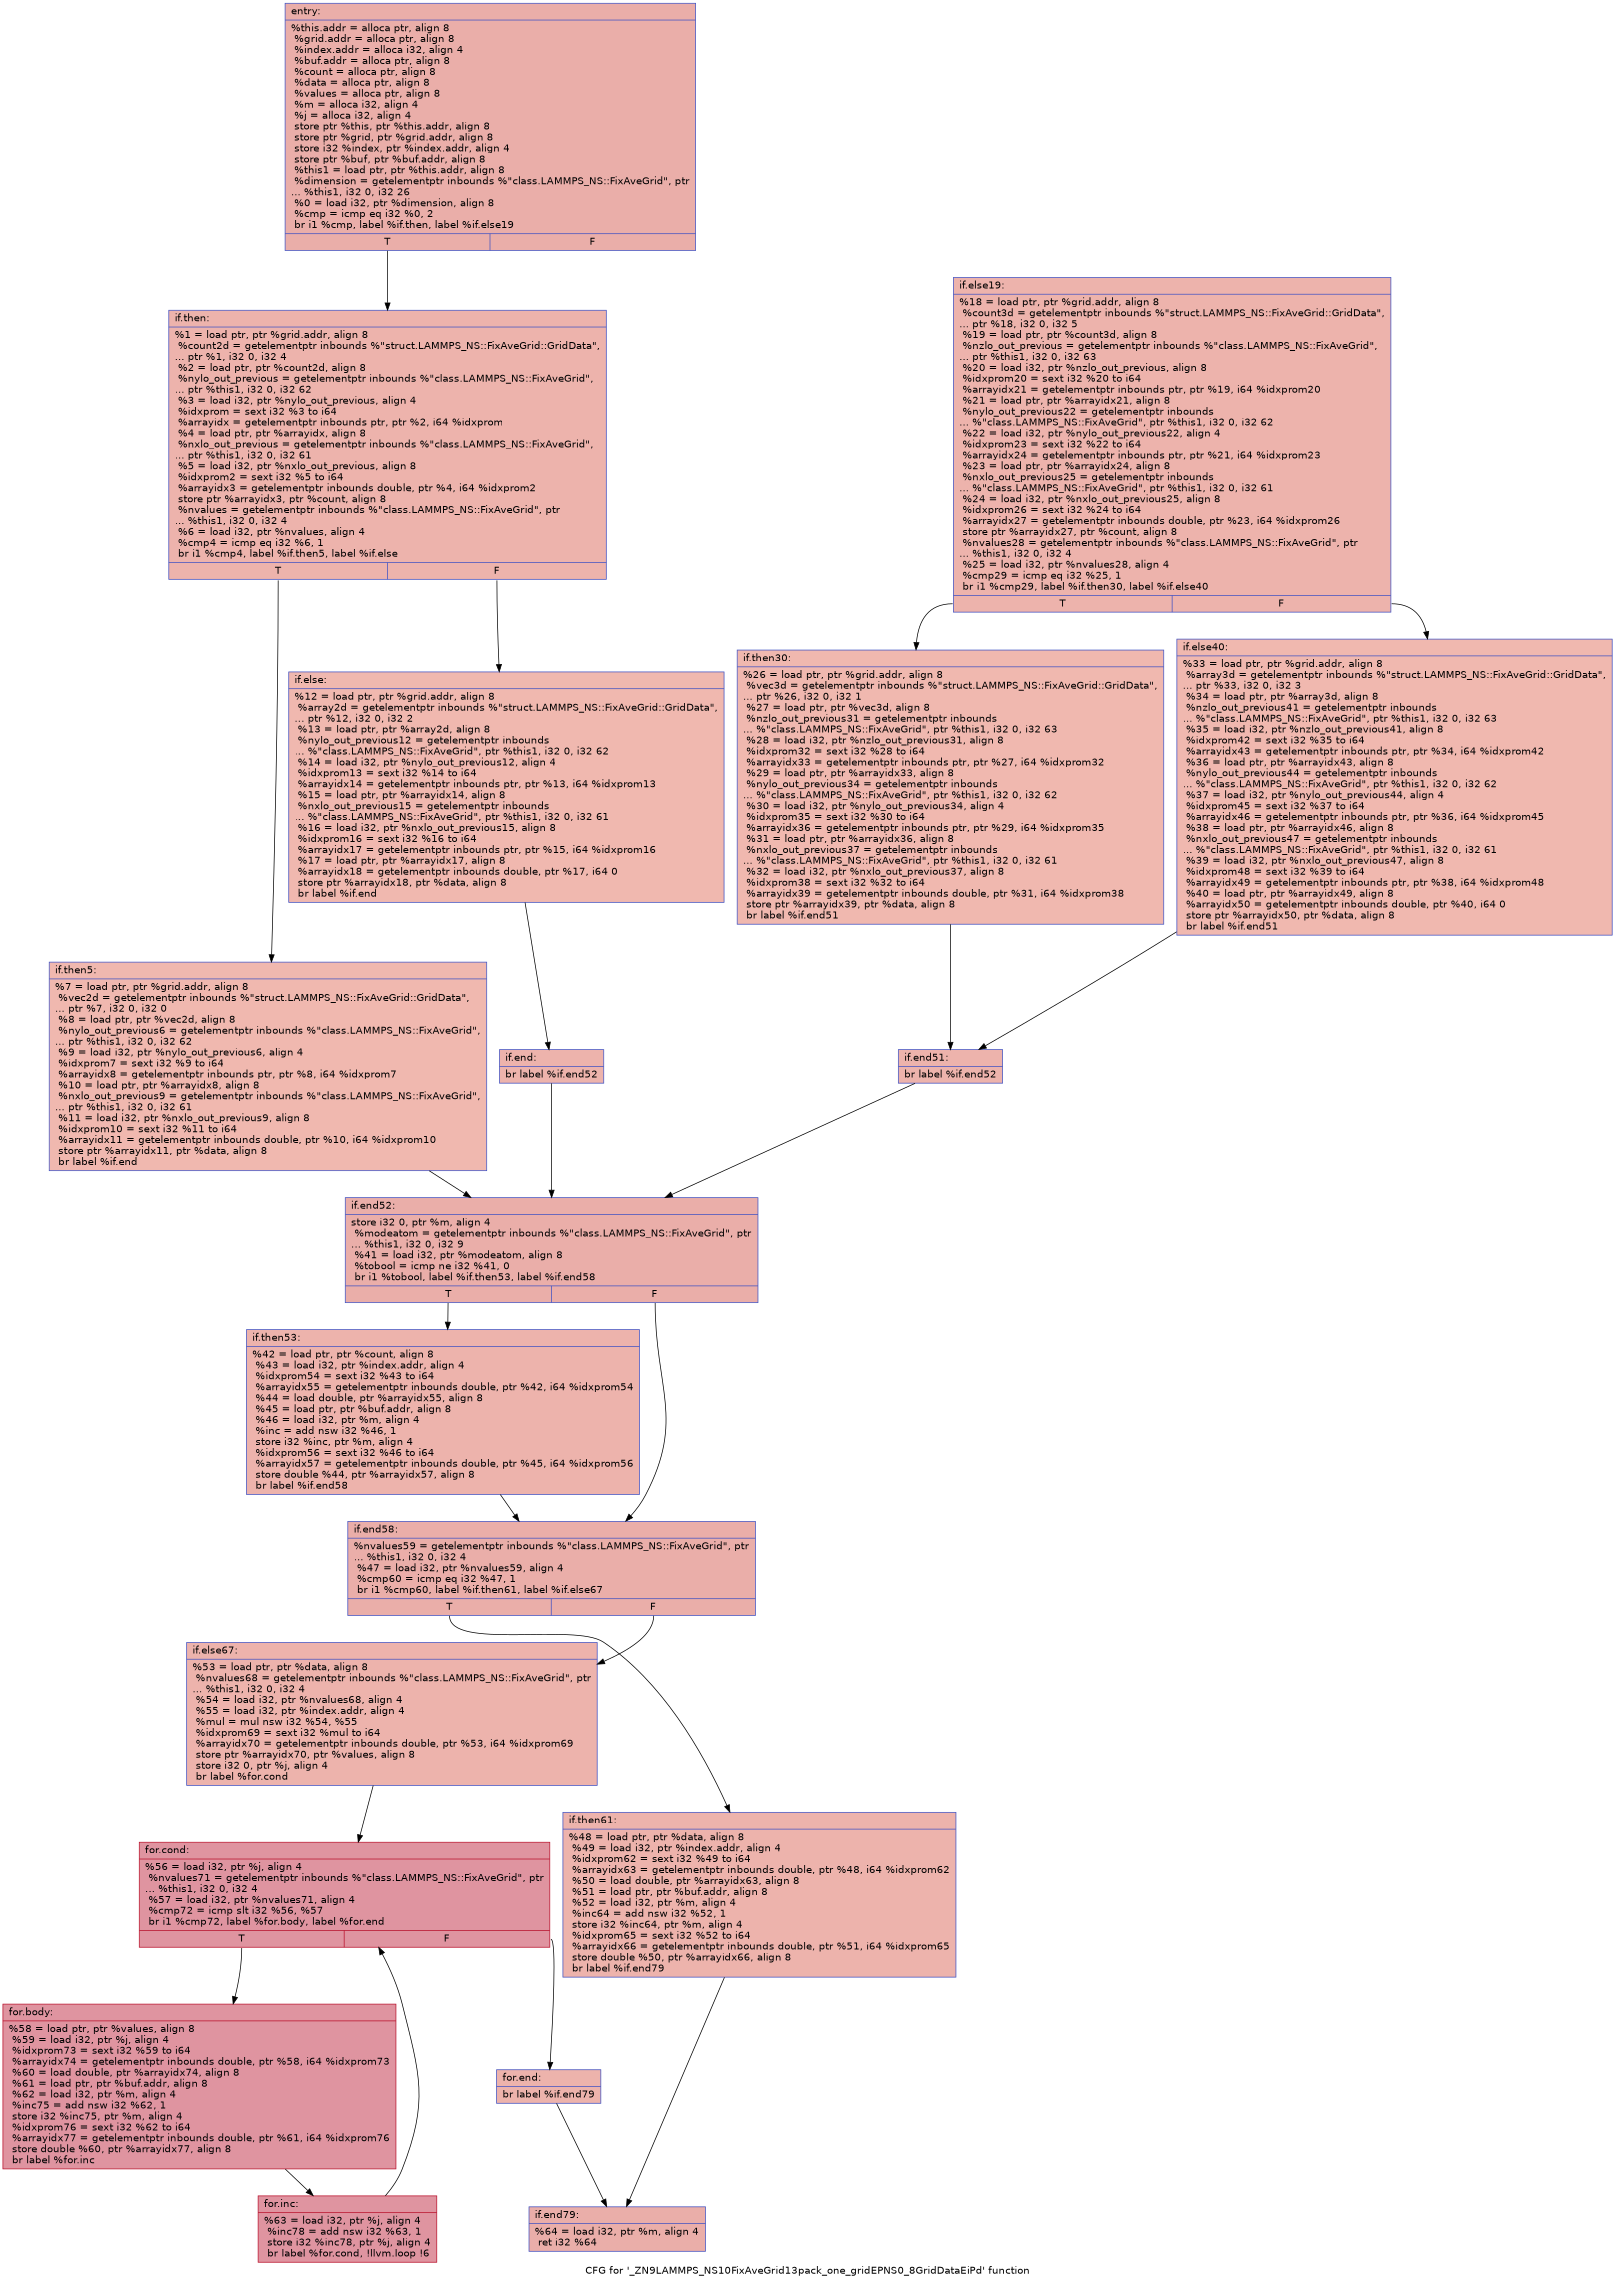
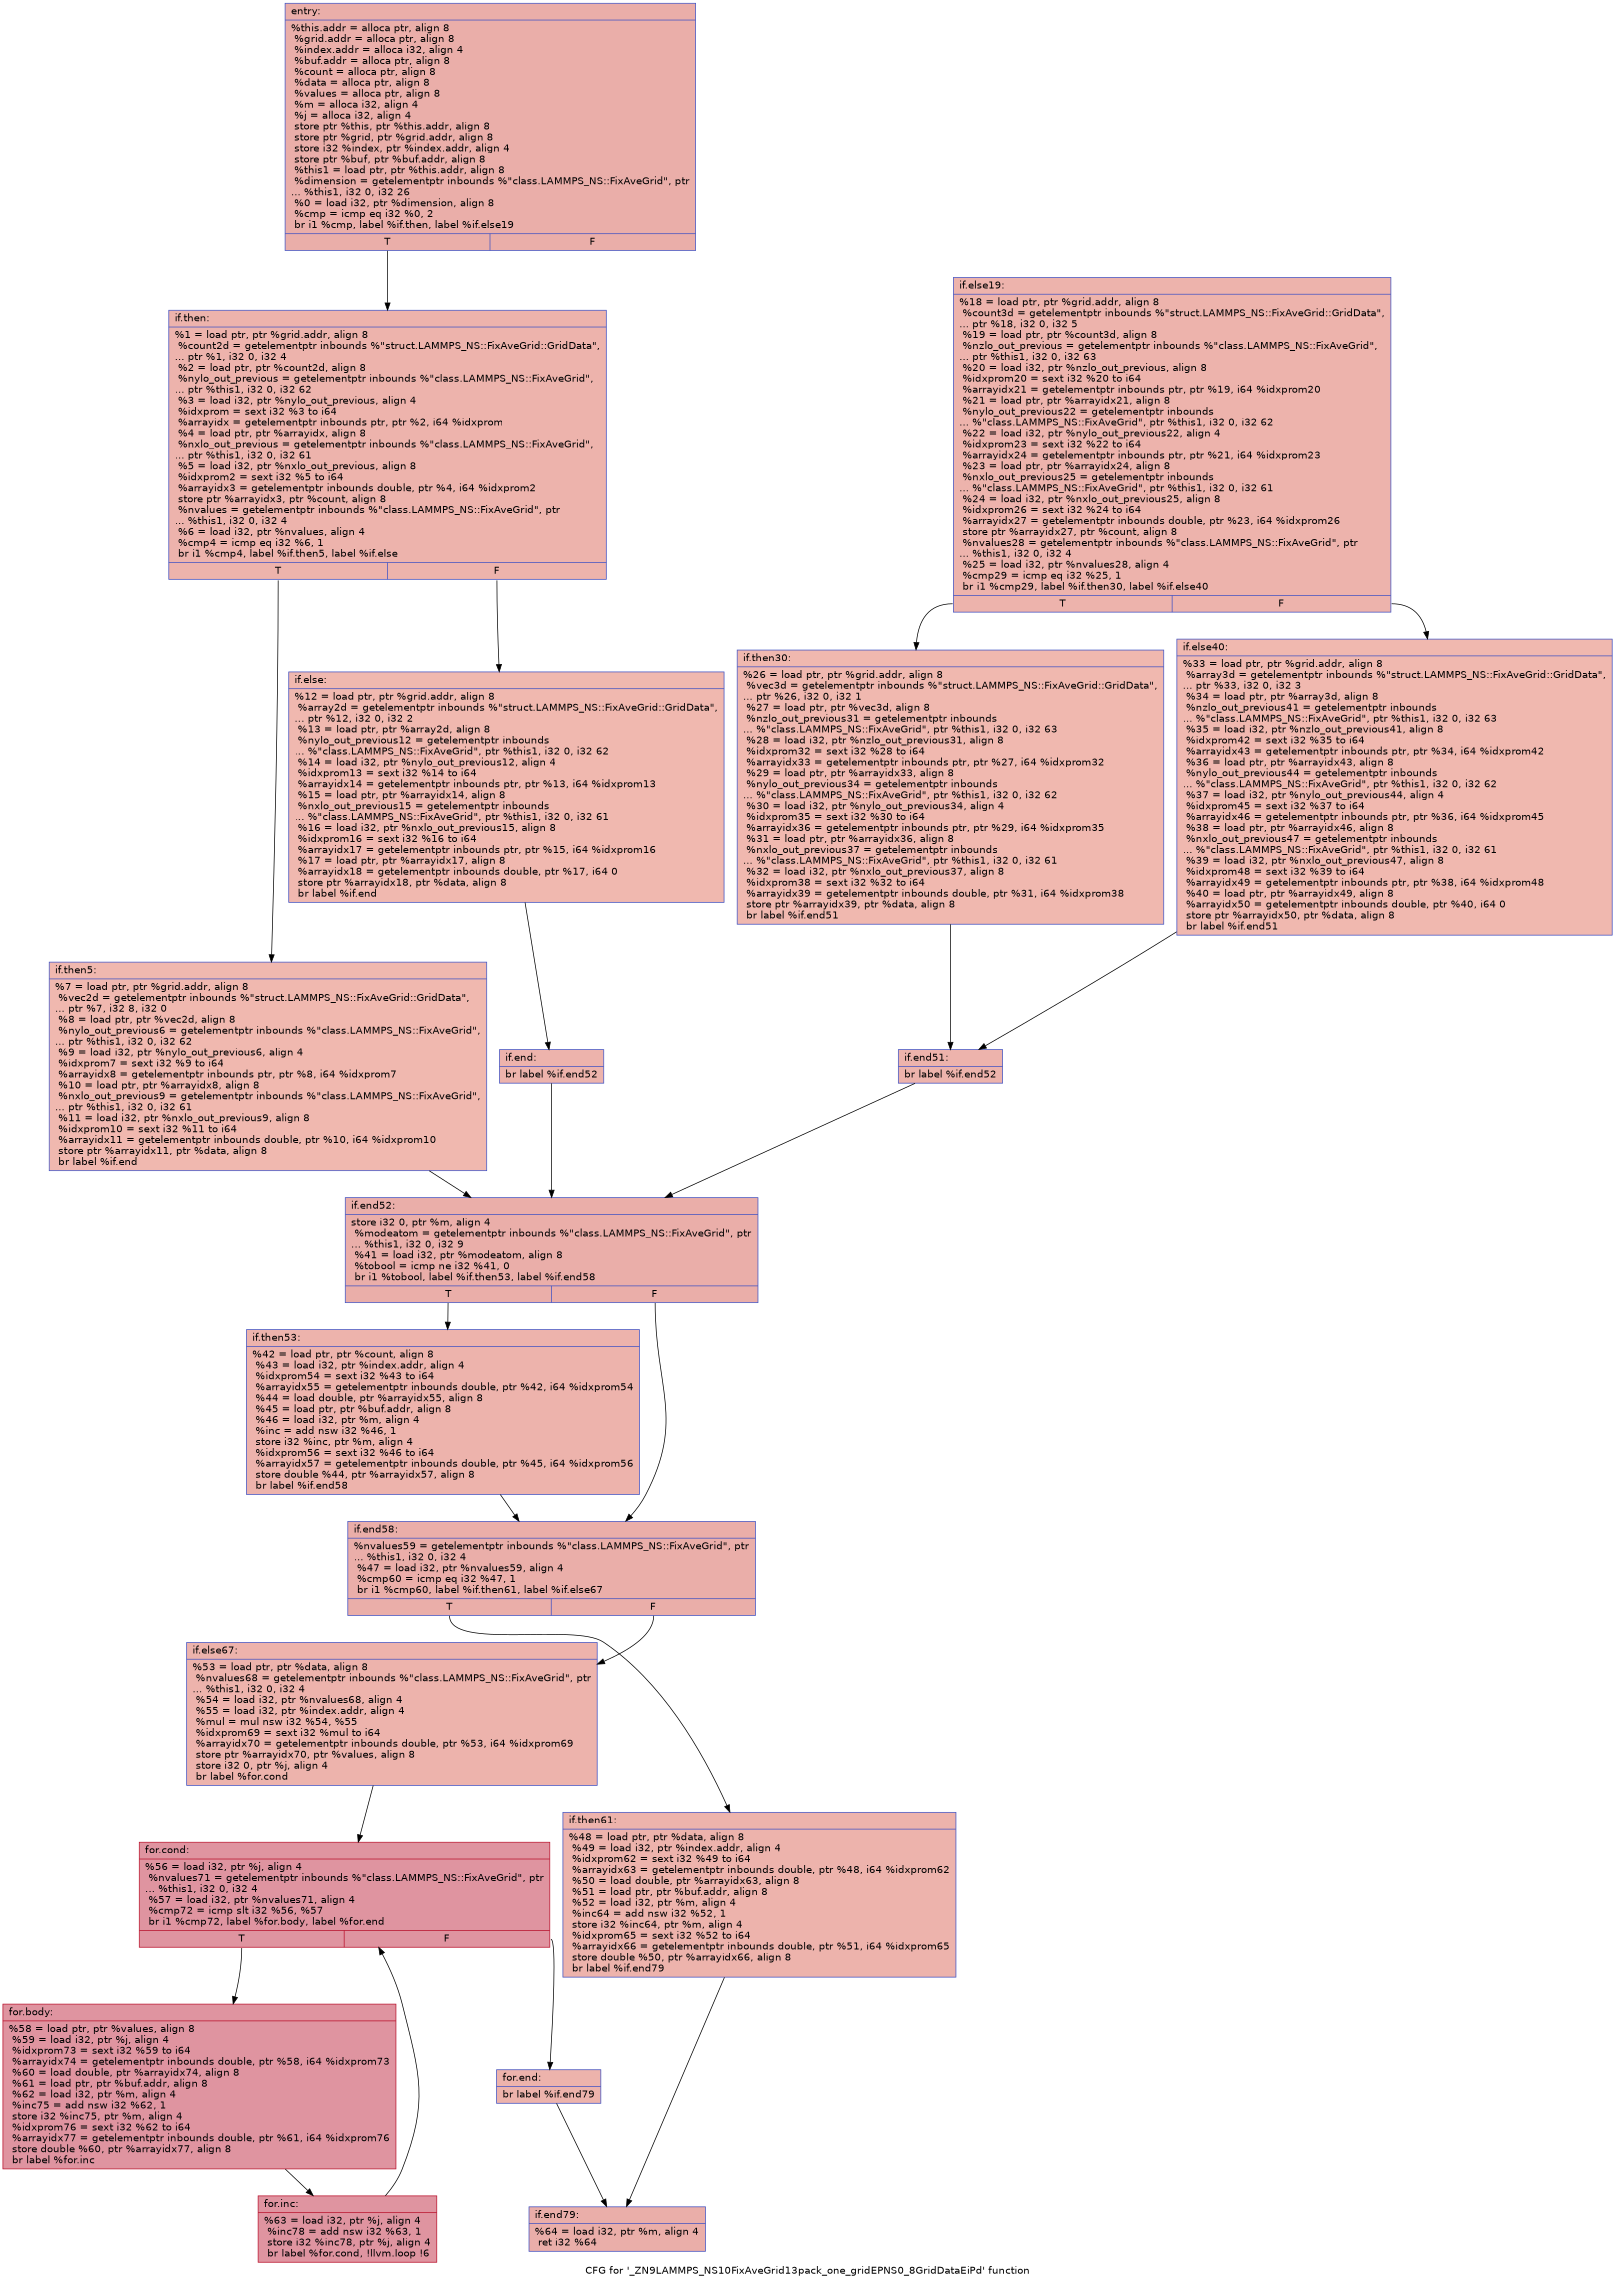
node "if.then5:": text "... ptr %7, i32 0, i32 0" -> "... ptr %7, i32 8, i32 0"
